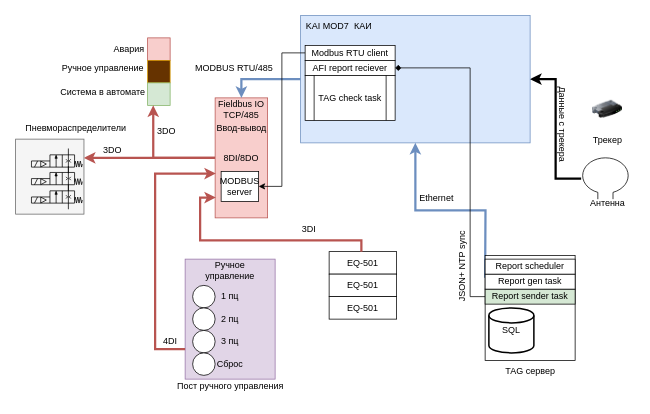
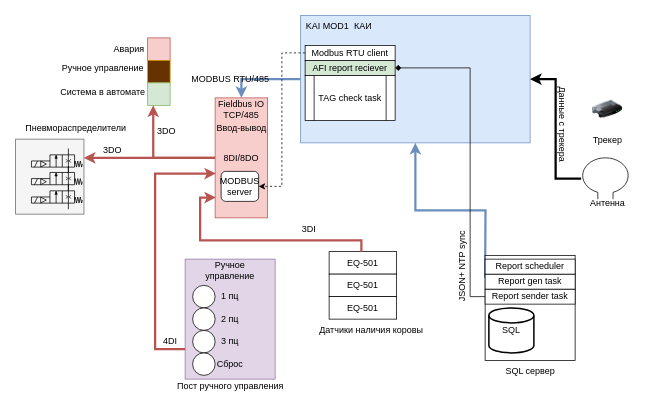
node "KAI MOD7": label "KAI MOD7" -> "KAI MOD1"
node "MODBUS RTU/485": moved (234, 68) -> (230, 79)
node "AFI report reciever": fillcolor #ffffff -> #d5e8d4
edge "Modbus RTU client" -> "MODBUS server": style solid -> dashed
node "MODBUS server": shape rectangle -> rounded rectangle
node "Ethernet": removed
node "Report sender task": fillcolor #d5e8d4 -> #ffffff
node "Датчики наличия коровы": added
node "TAG сервер": label "TAG сервер" -> "SQL сервер"
